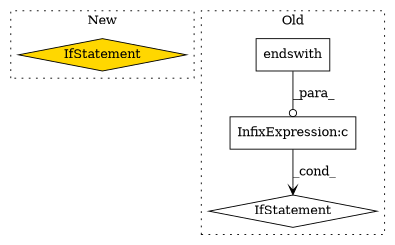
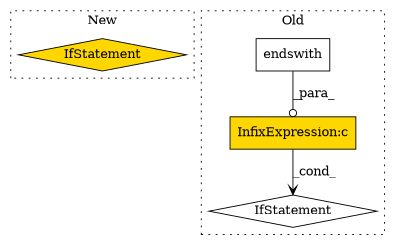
node "InfixExpression:c": fillcolor white -> gold
